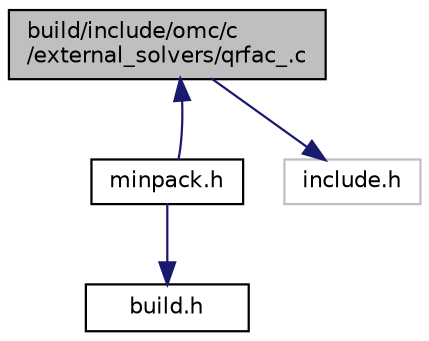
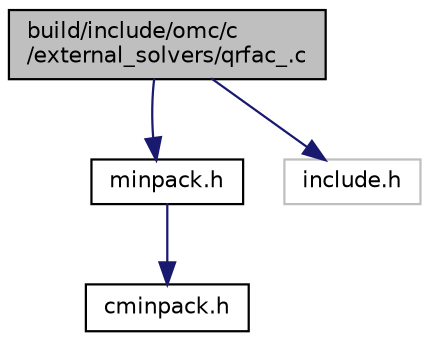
edge "minpack.h" -> "build/include/omc/c /external_solvers/qrfac_.c": reversed
node "build.h": label "build.h" -> "cminpack.h"
